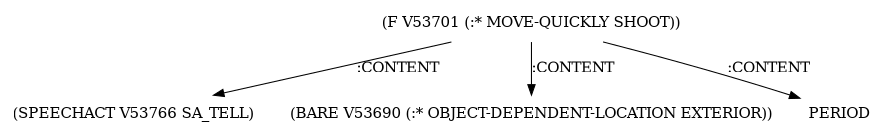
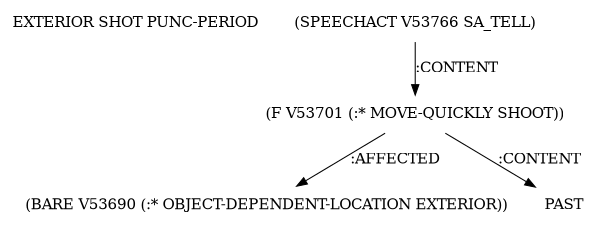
node "EXTERIOR SHOT PUNC-PERIOD": added
edge "(F V53701 (:* MOVE-QUICKLY SHOOT))" -> "(SPEECHACT V53766 SA_TELL)": reversed
edge "(F V53701 (:* MOVE-QUICKLY SHOOT))" -> "(BARE V53690 (:* OBJECT-DEPENDENT-LOCATION EXTERIOR))": label ":CONTENT" -> ":AFFECTED"
node "PERIOD": label "PERIOD" -> "PAST"
